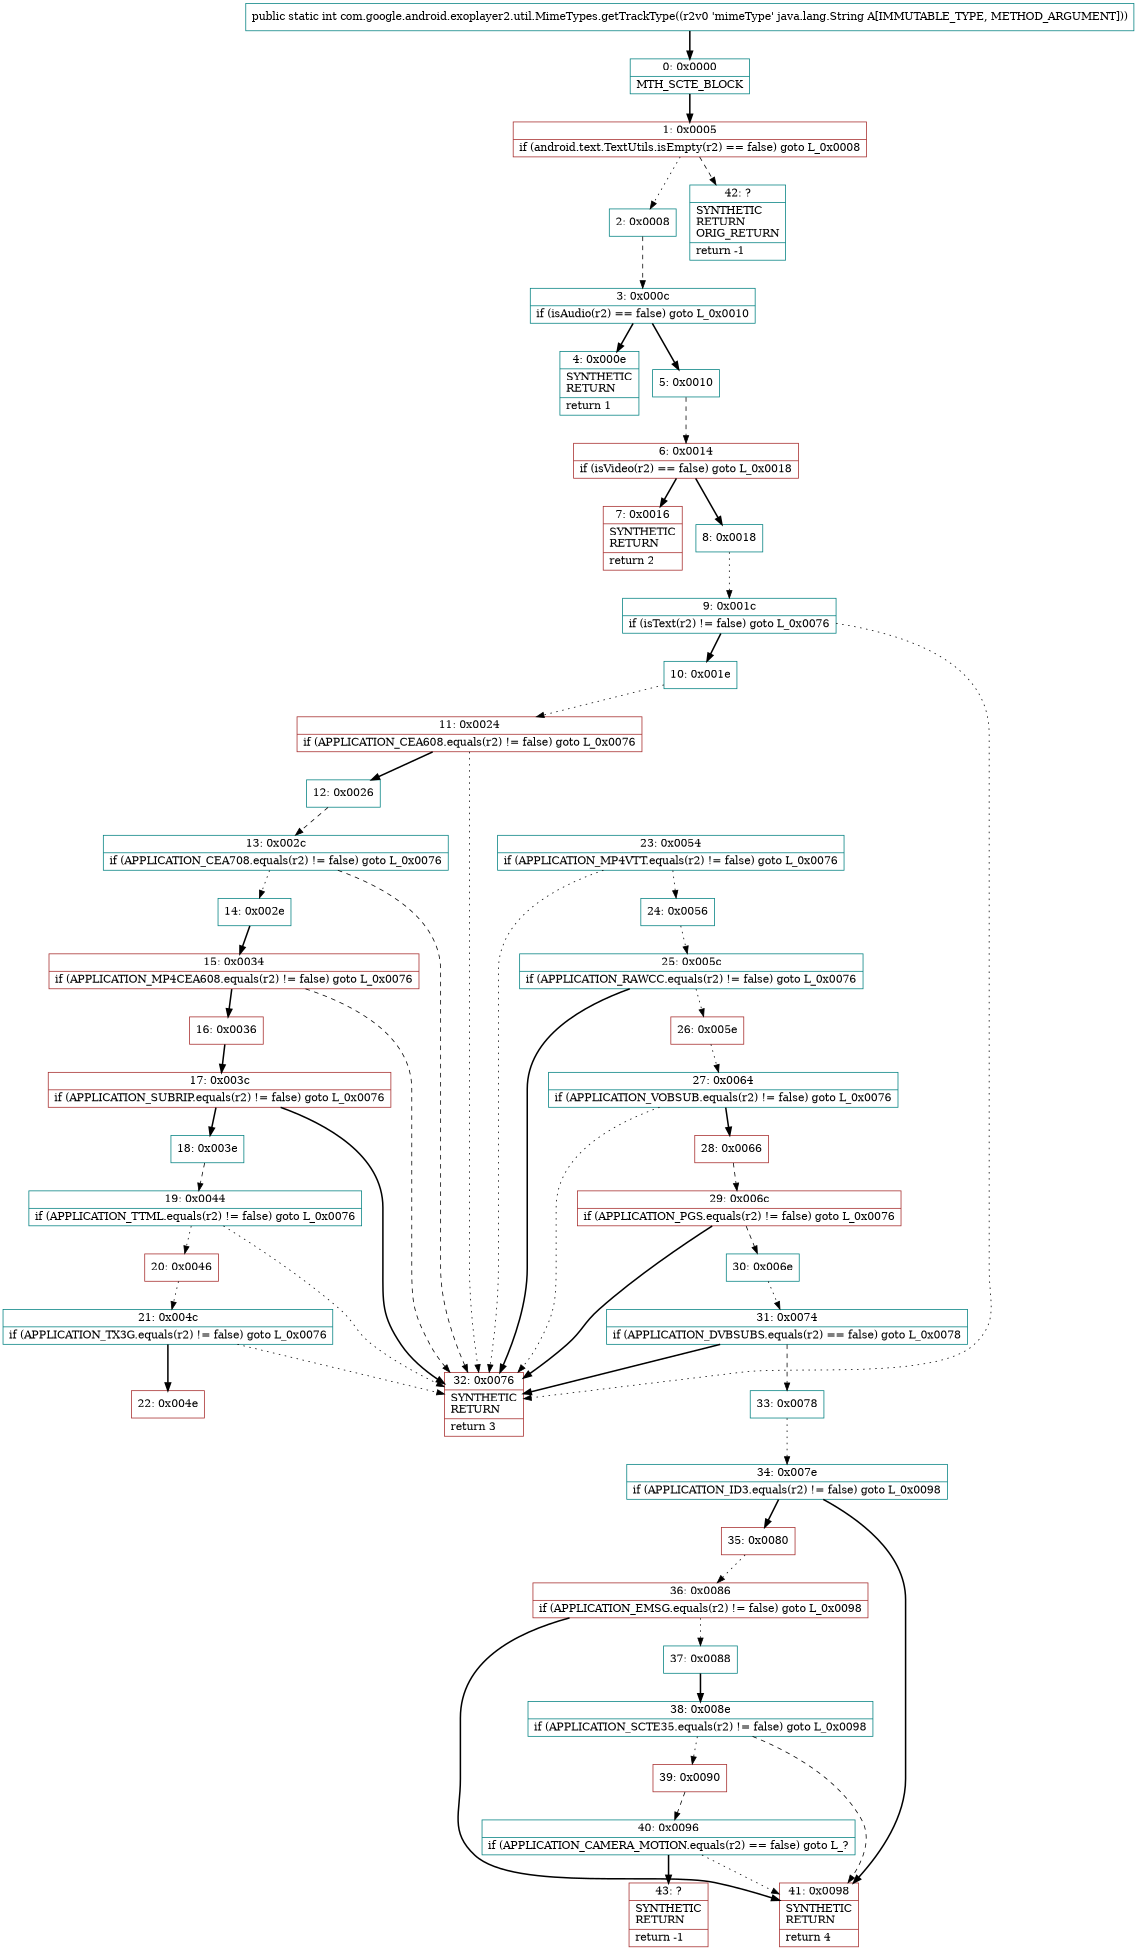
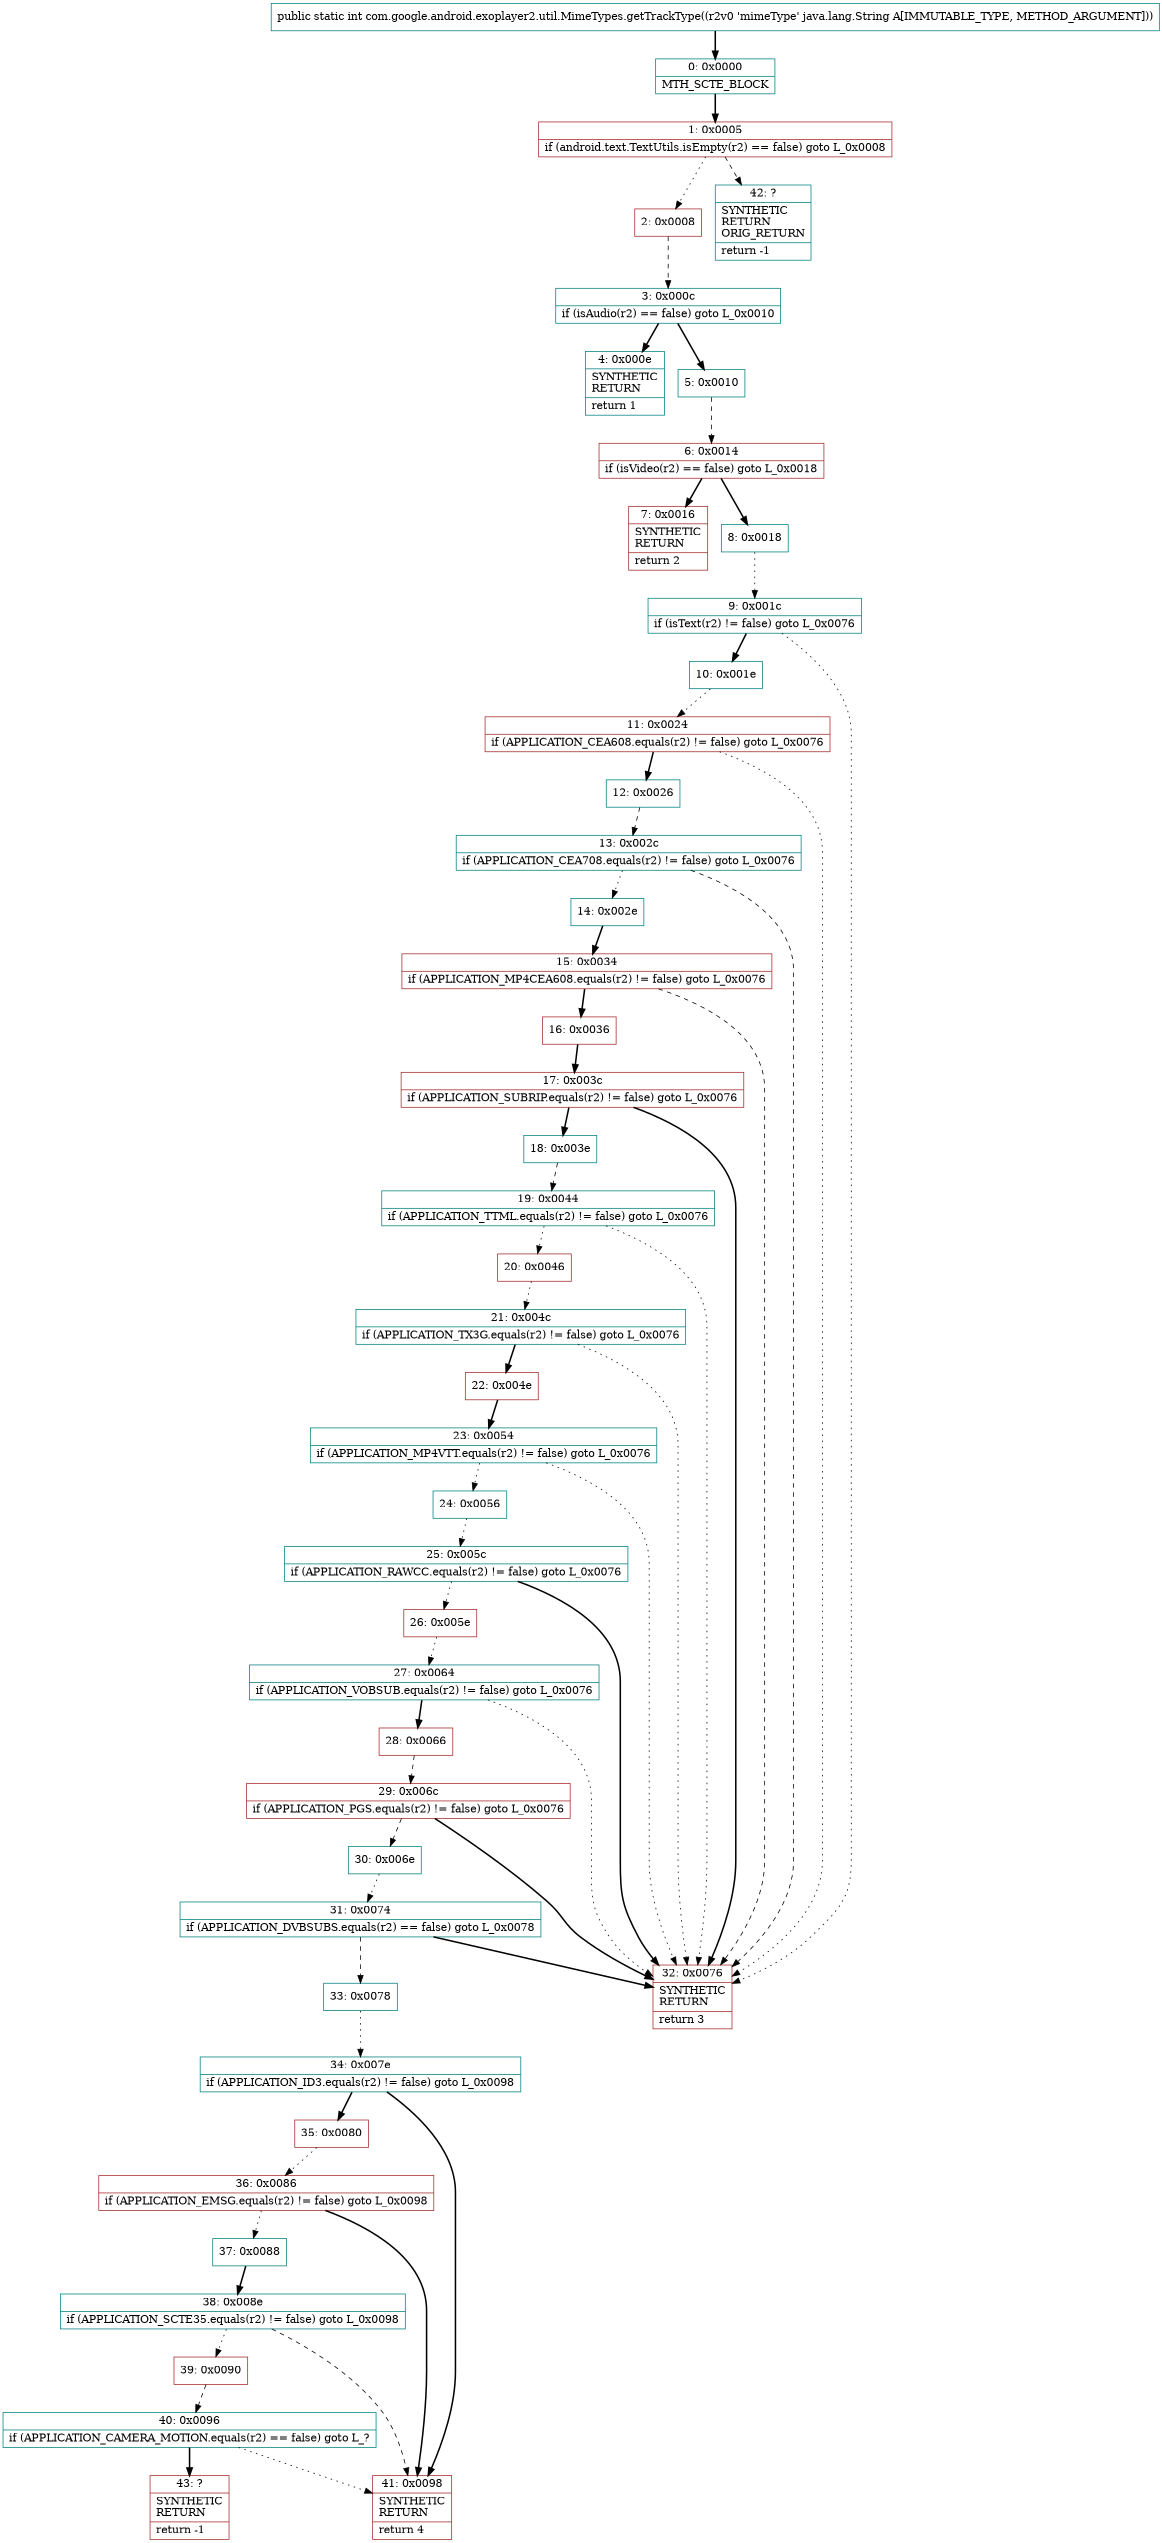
node "2: 0x0008": color teal -> brown
edge "22: 0x004e" -> "23: 0x0054": added
